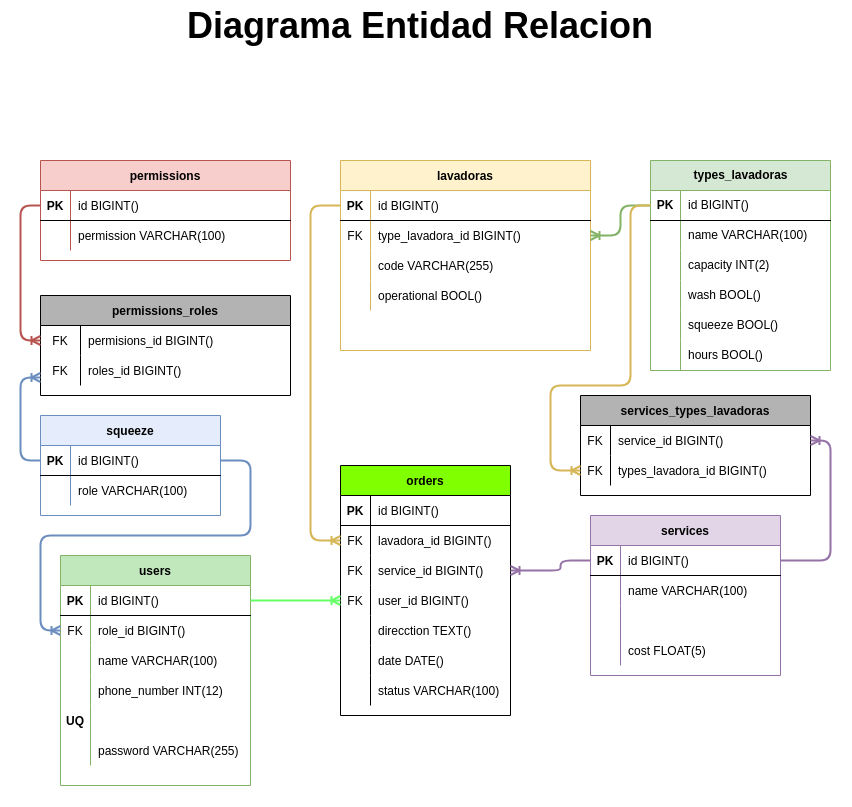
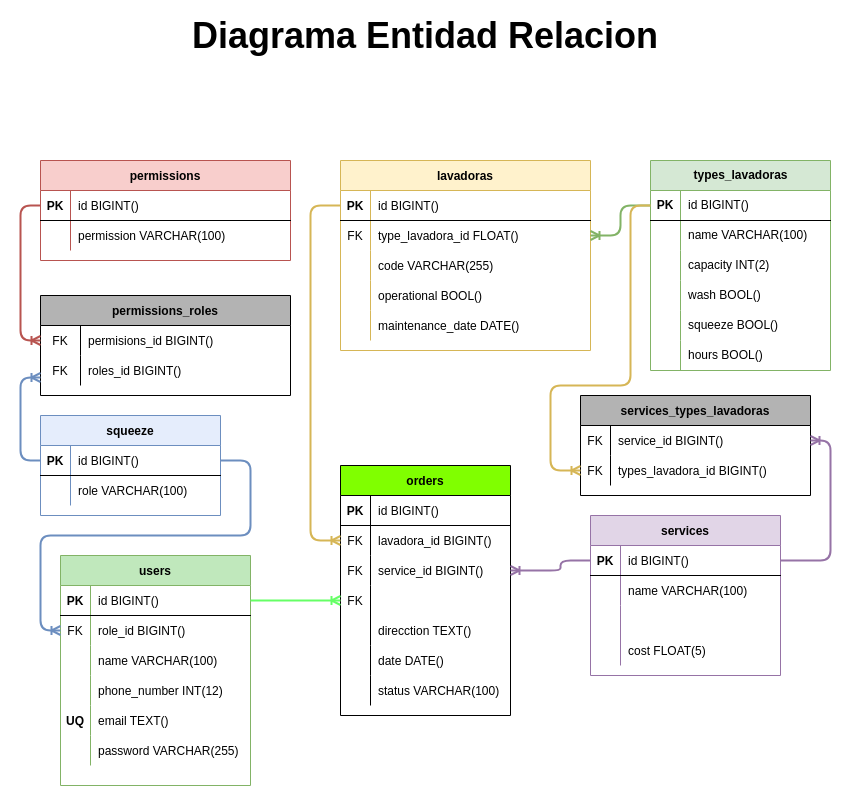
node "Diagrama Entidad Relacion": moved (421, 26) -> (426, 36)
node "type_lavadora_id BIGINT()": label "type_lavadora_id BIGINT()" -> "type_lavadora_id FLOAT()"
node "maintenance_date DATE()": added
node "user_id BIGINT()": removed
node "email TEXT()": added
